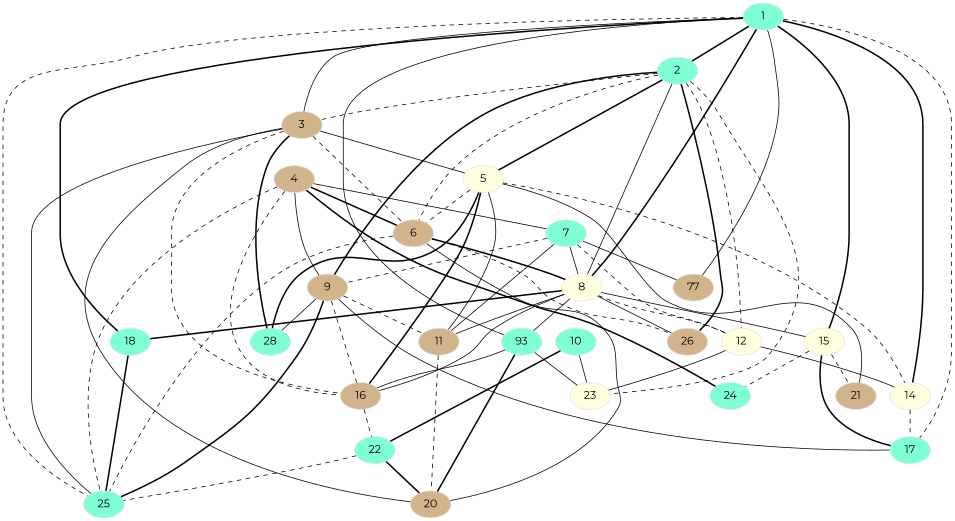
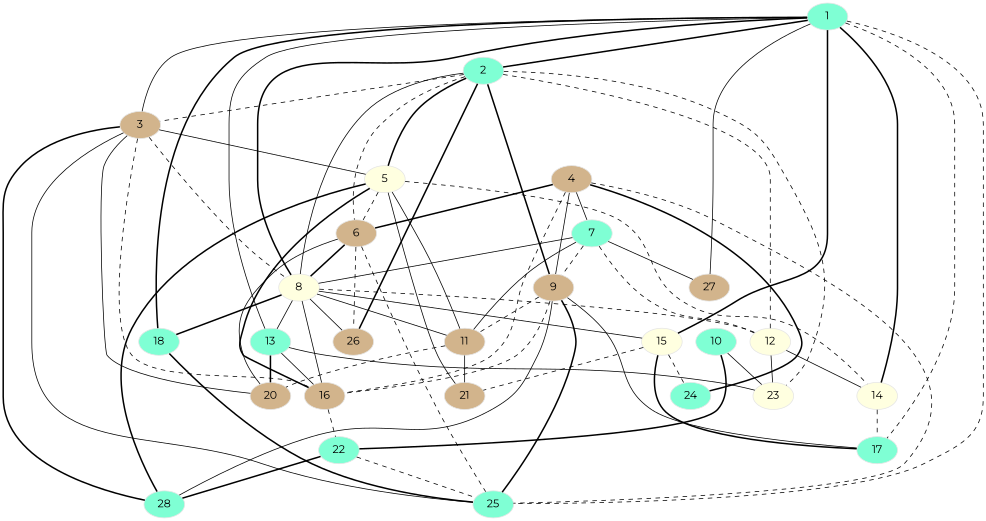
edge "3" -- "6": now "3" -- "8"
node "77": label "77" -> "27"
node "93": label "93" -> "13"
edge "11" -- "21": added
edge "22" -- "20": now "22" -- "28"
